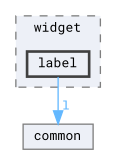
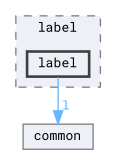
cluster "widget": label "widget" -> "label"
